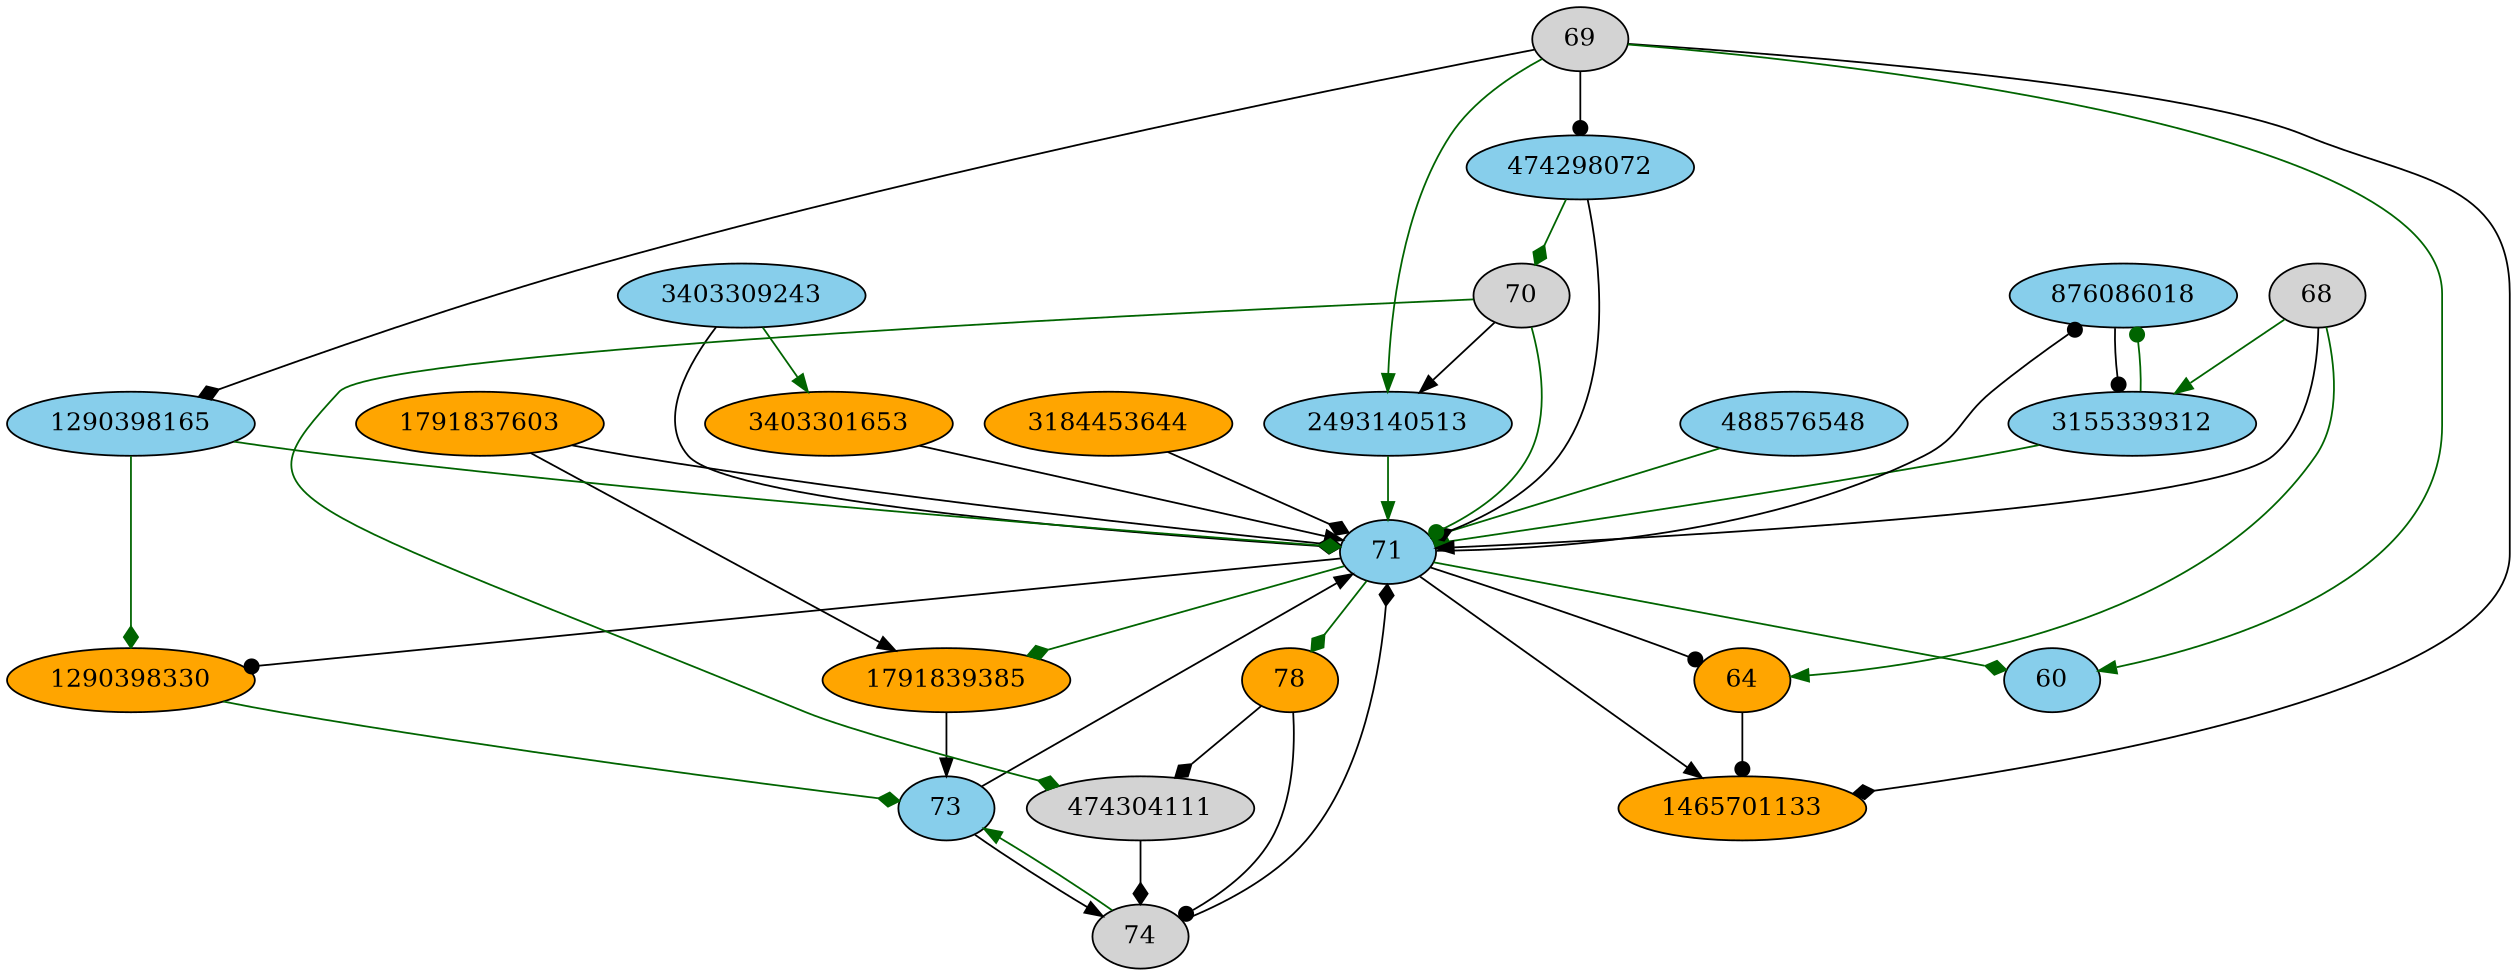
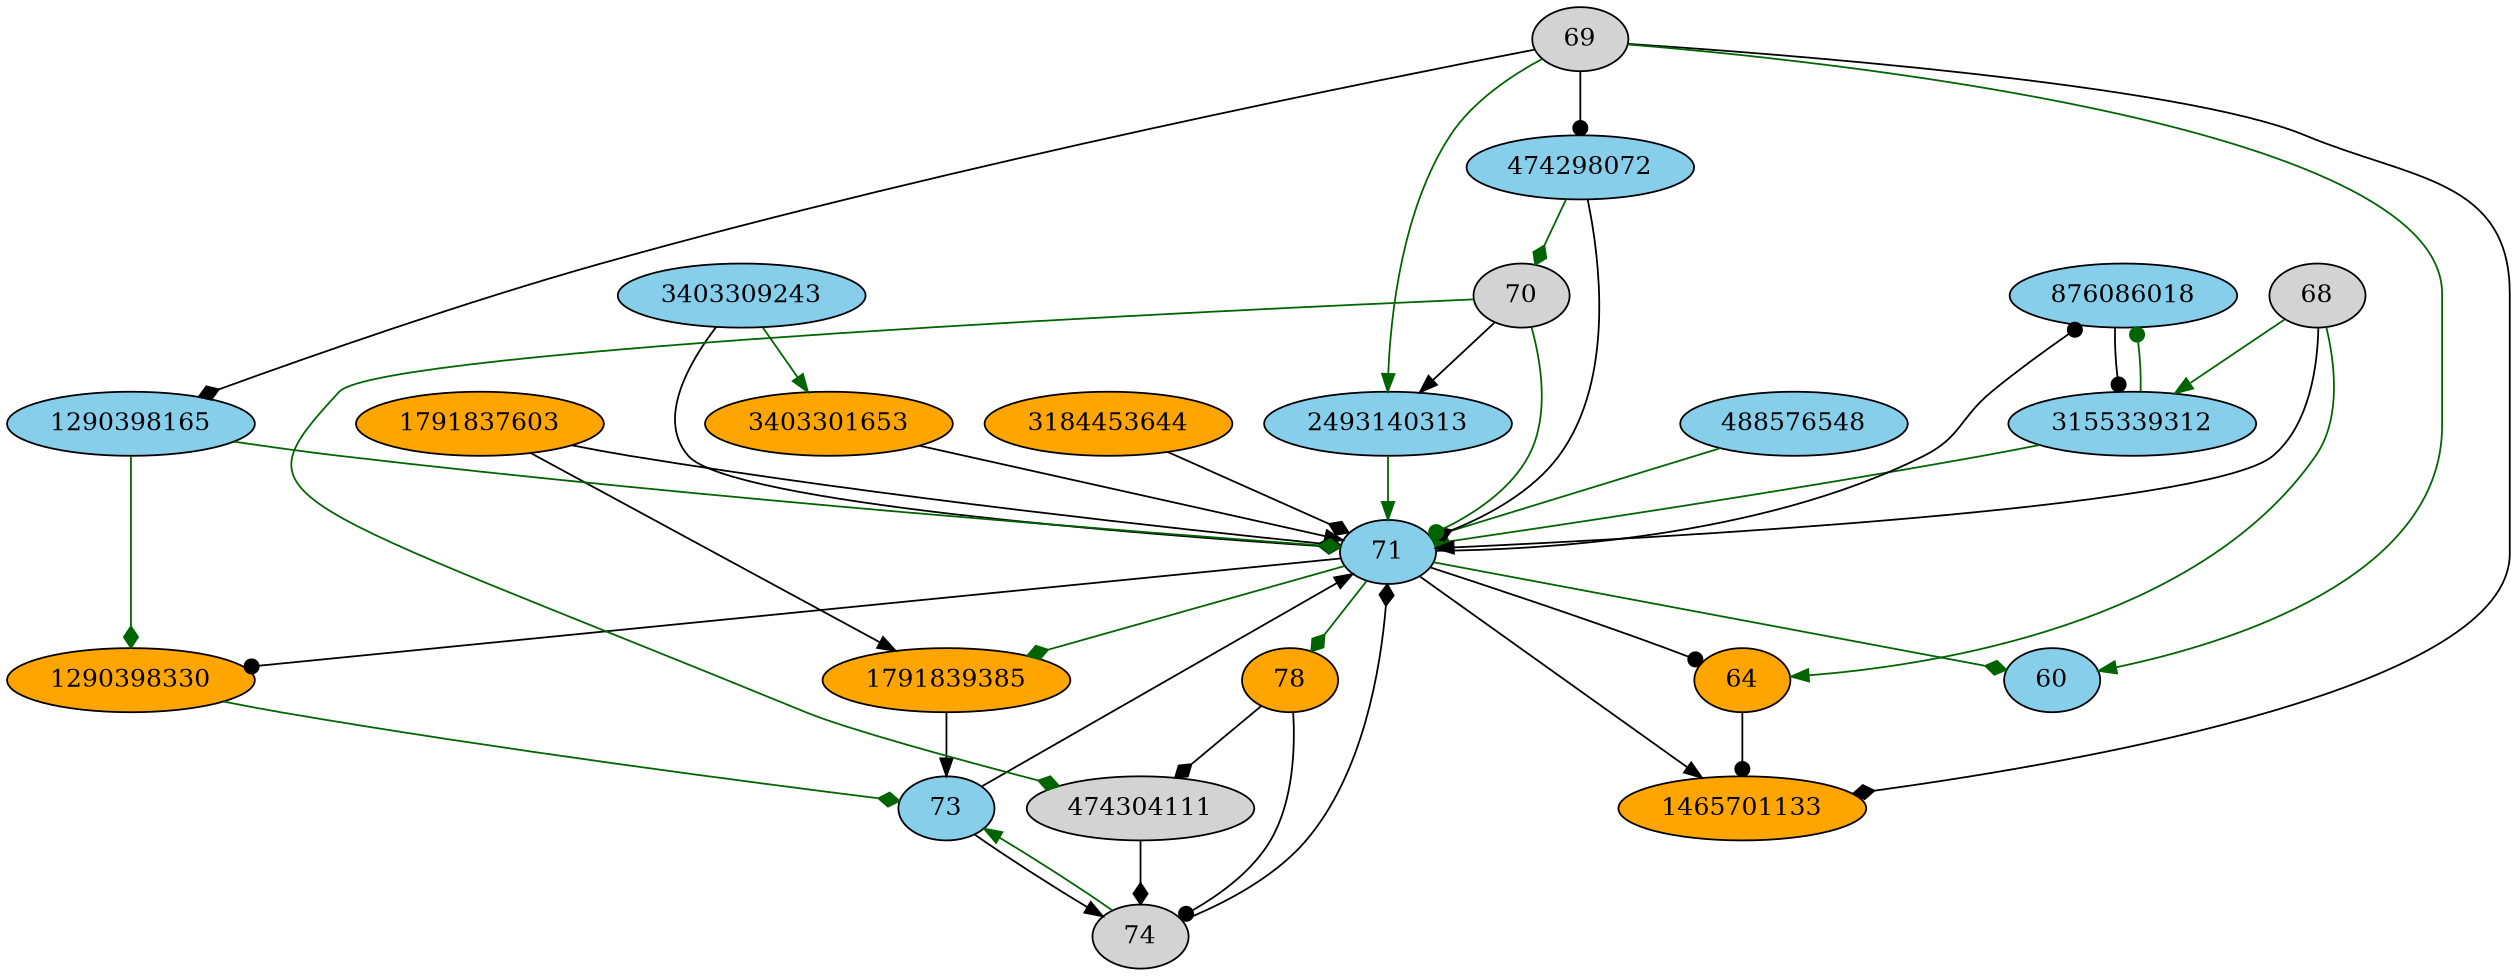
node "2493140513": label "2493140513" -> "2493140313"
